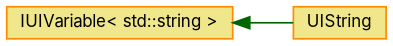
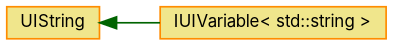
edge "UIString" -> "IUIVariable< std::string >": reversed
